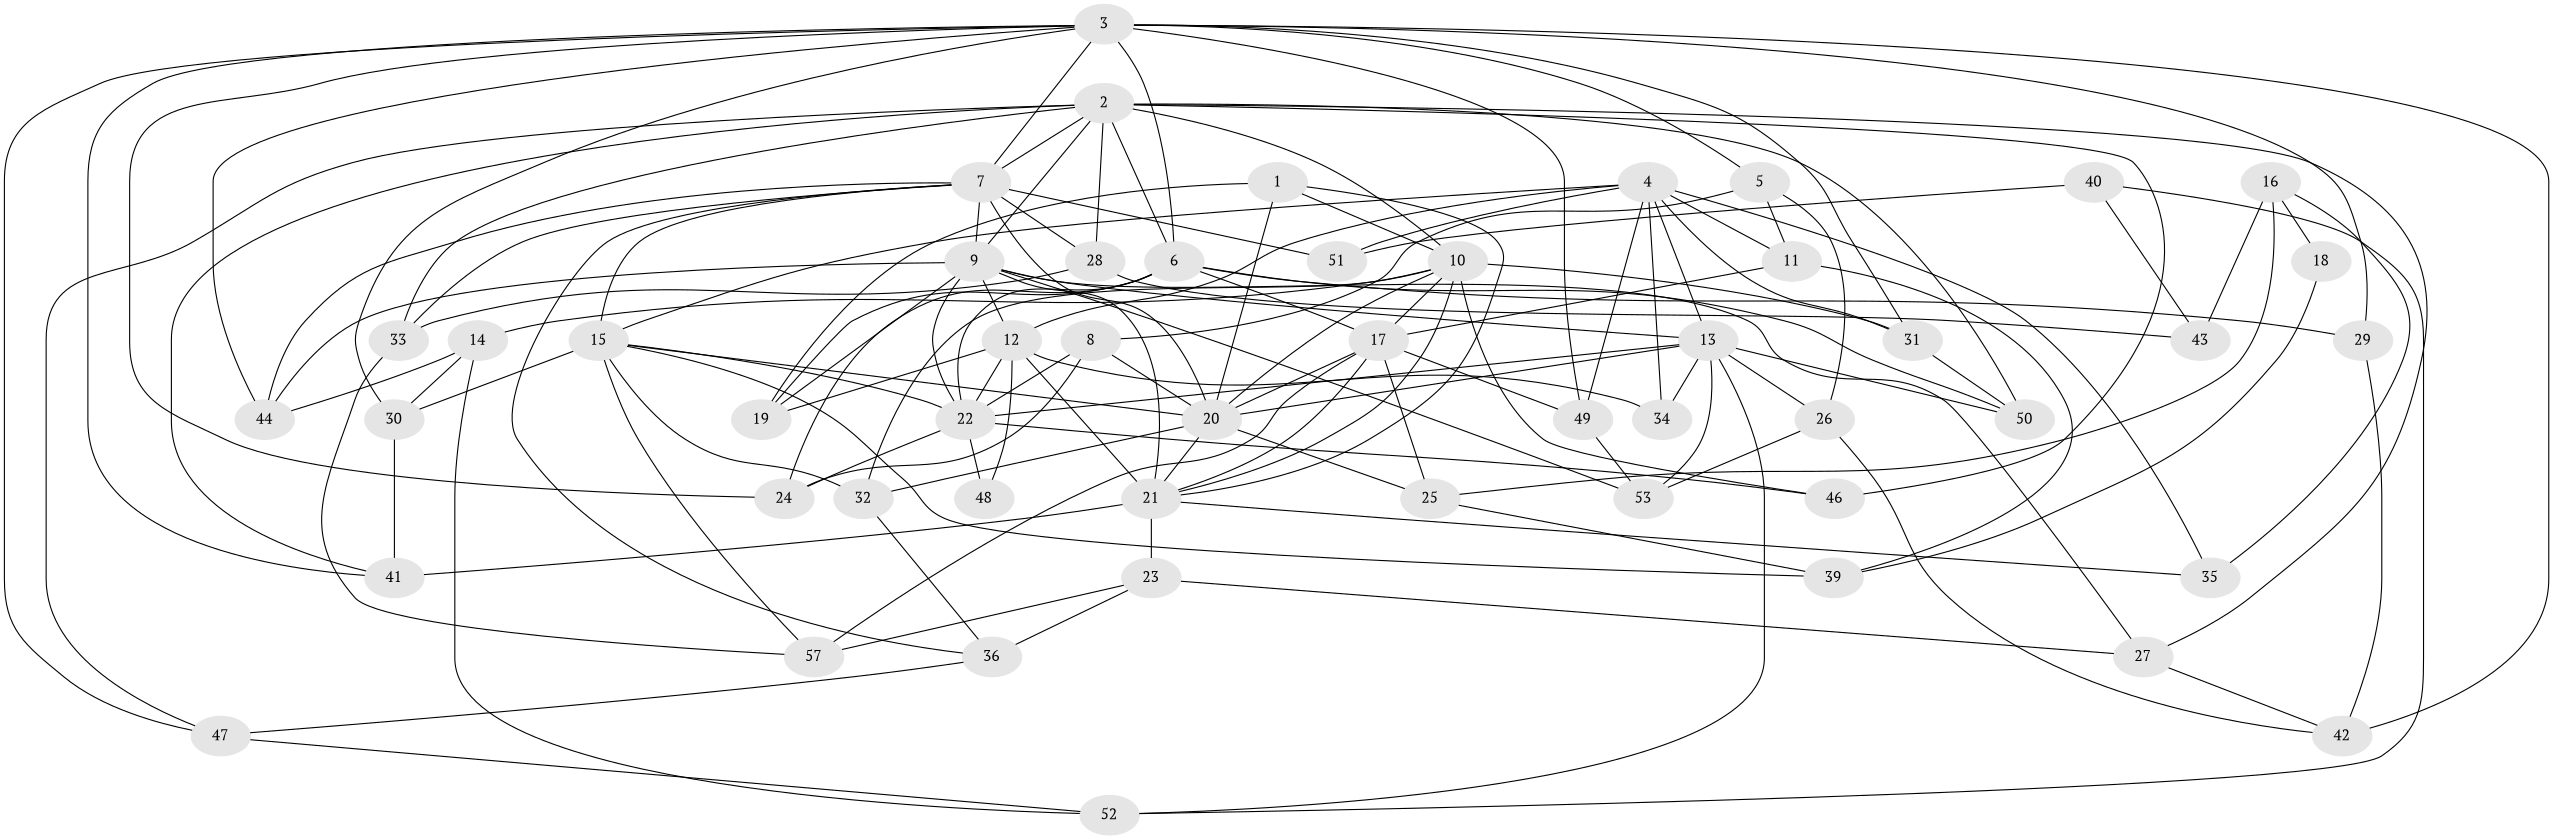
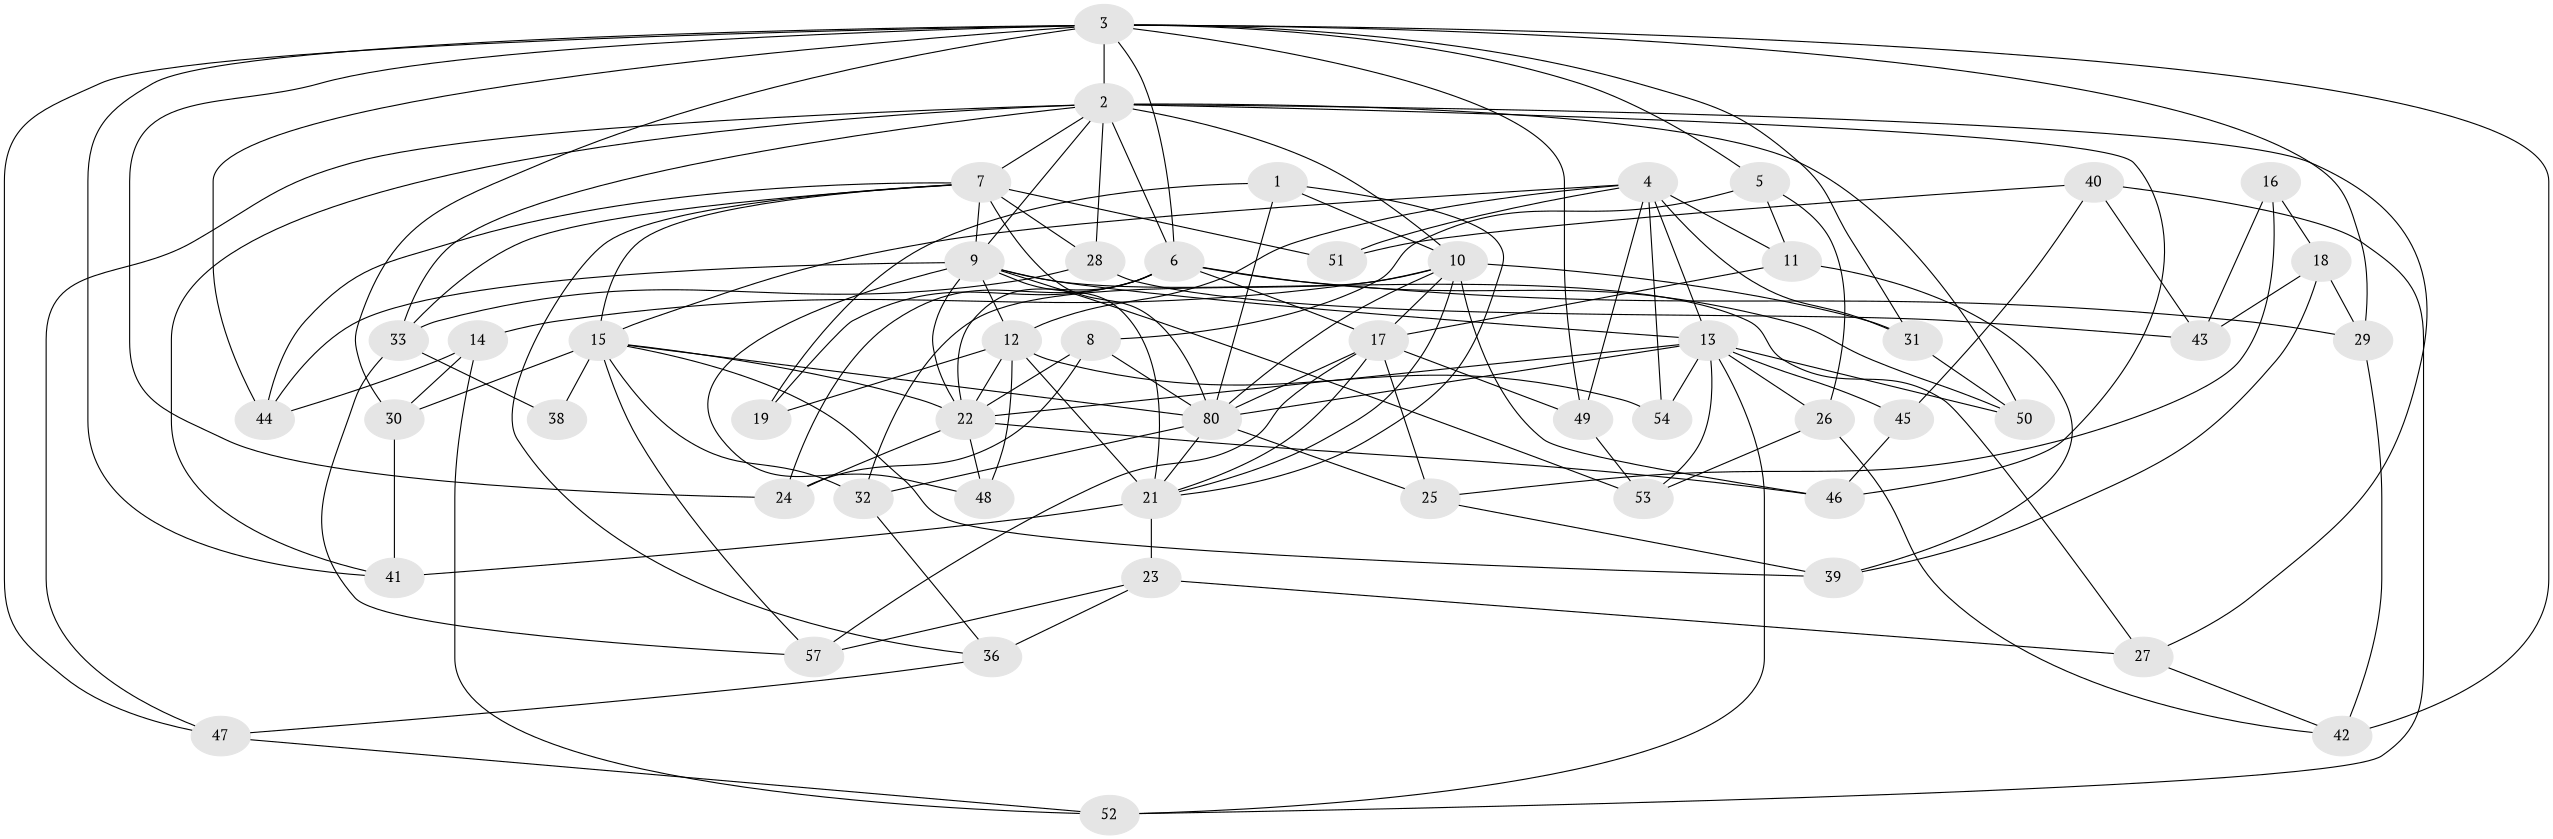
edge "3" -- "7": now "3" -- "2"
edge "18" -- "29": added
edge "18" -- "43": added
edge "9" -- "19": now "9" -- "48"
node "38": added
node "20": label "20" -> "80"
node "34": label "34" -> "54"
node "45": added
node "35": removed
